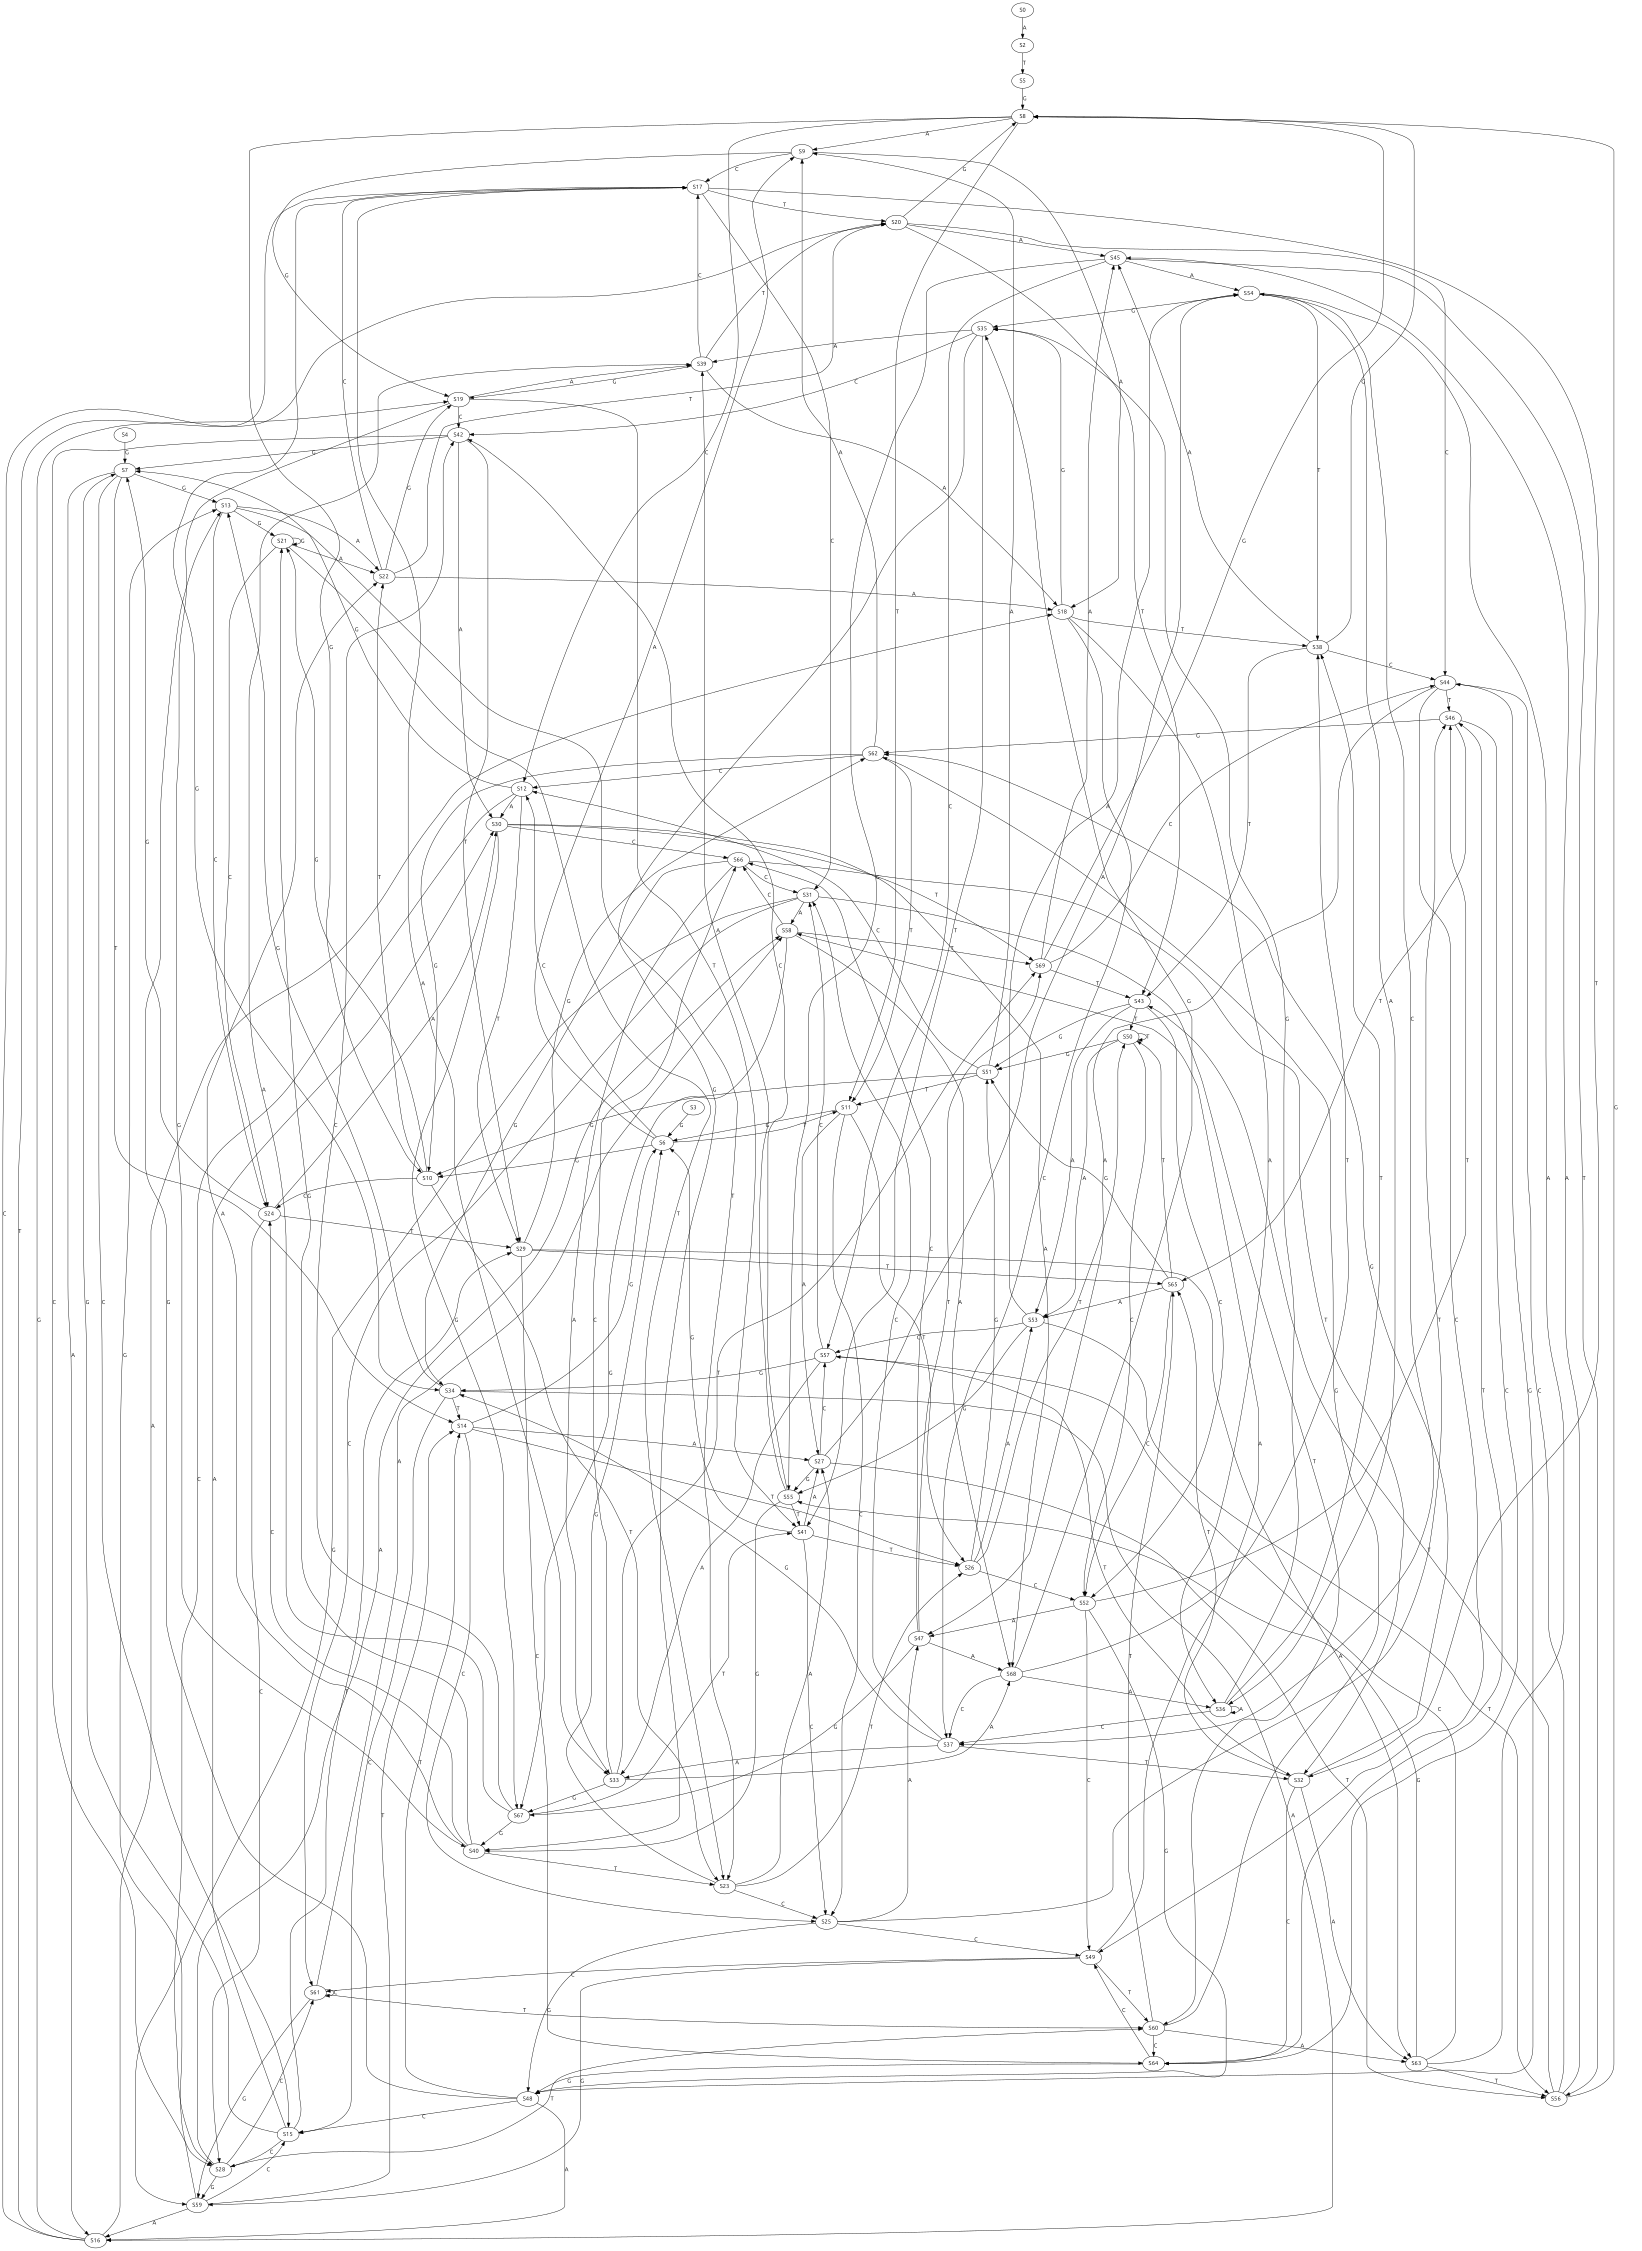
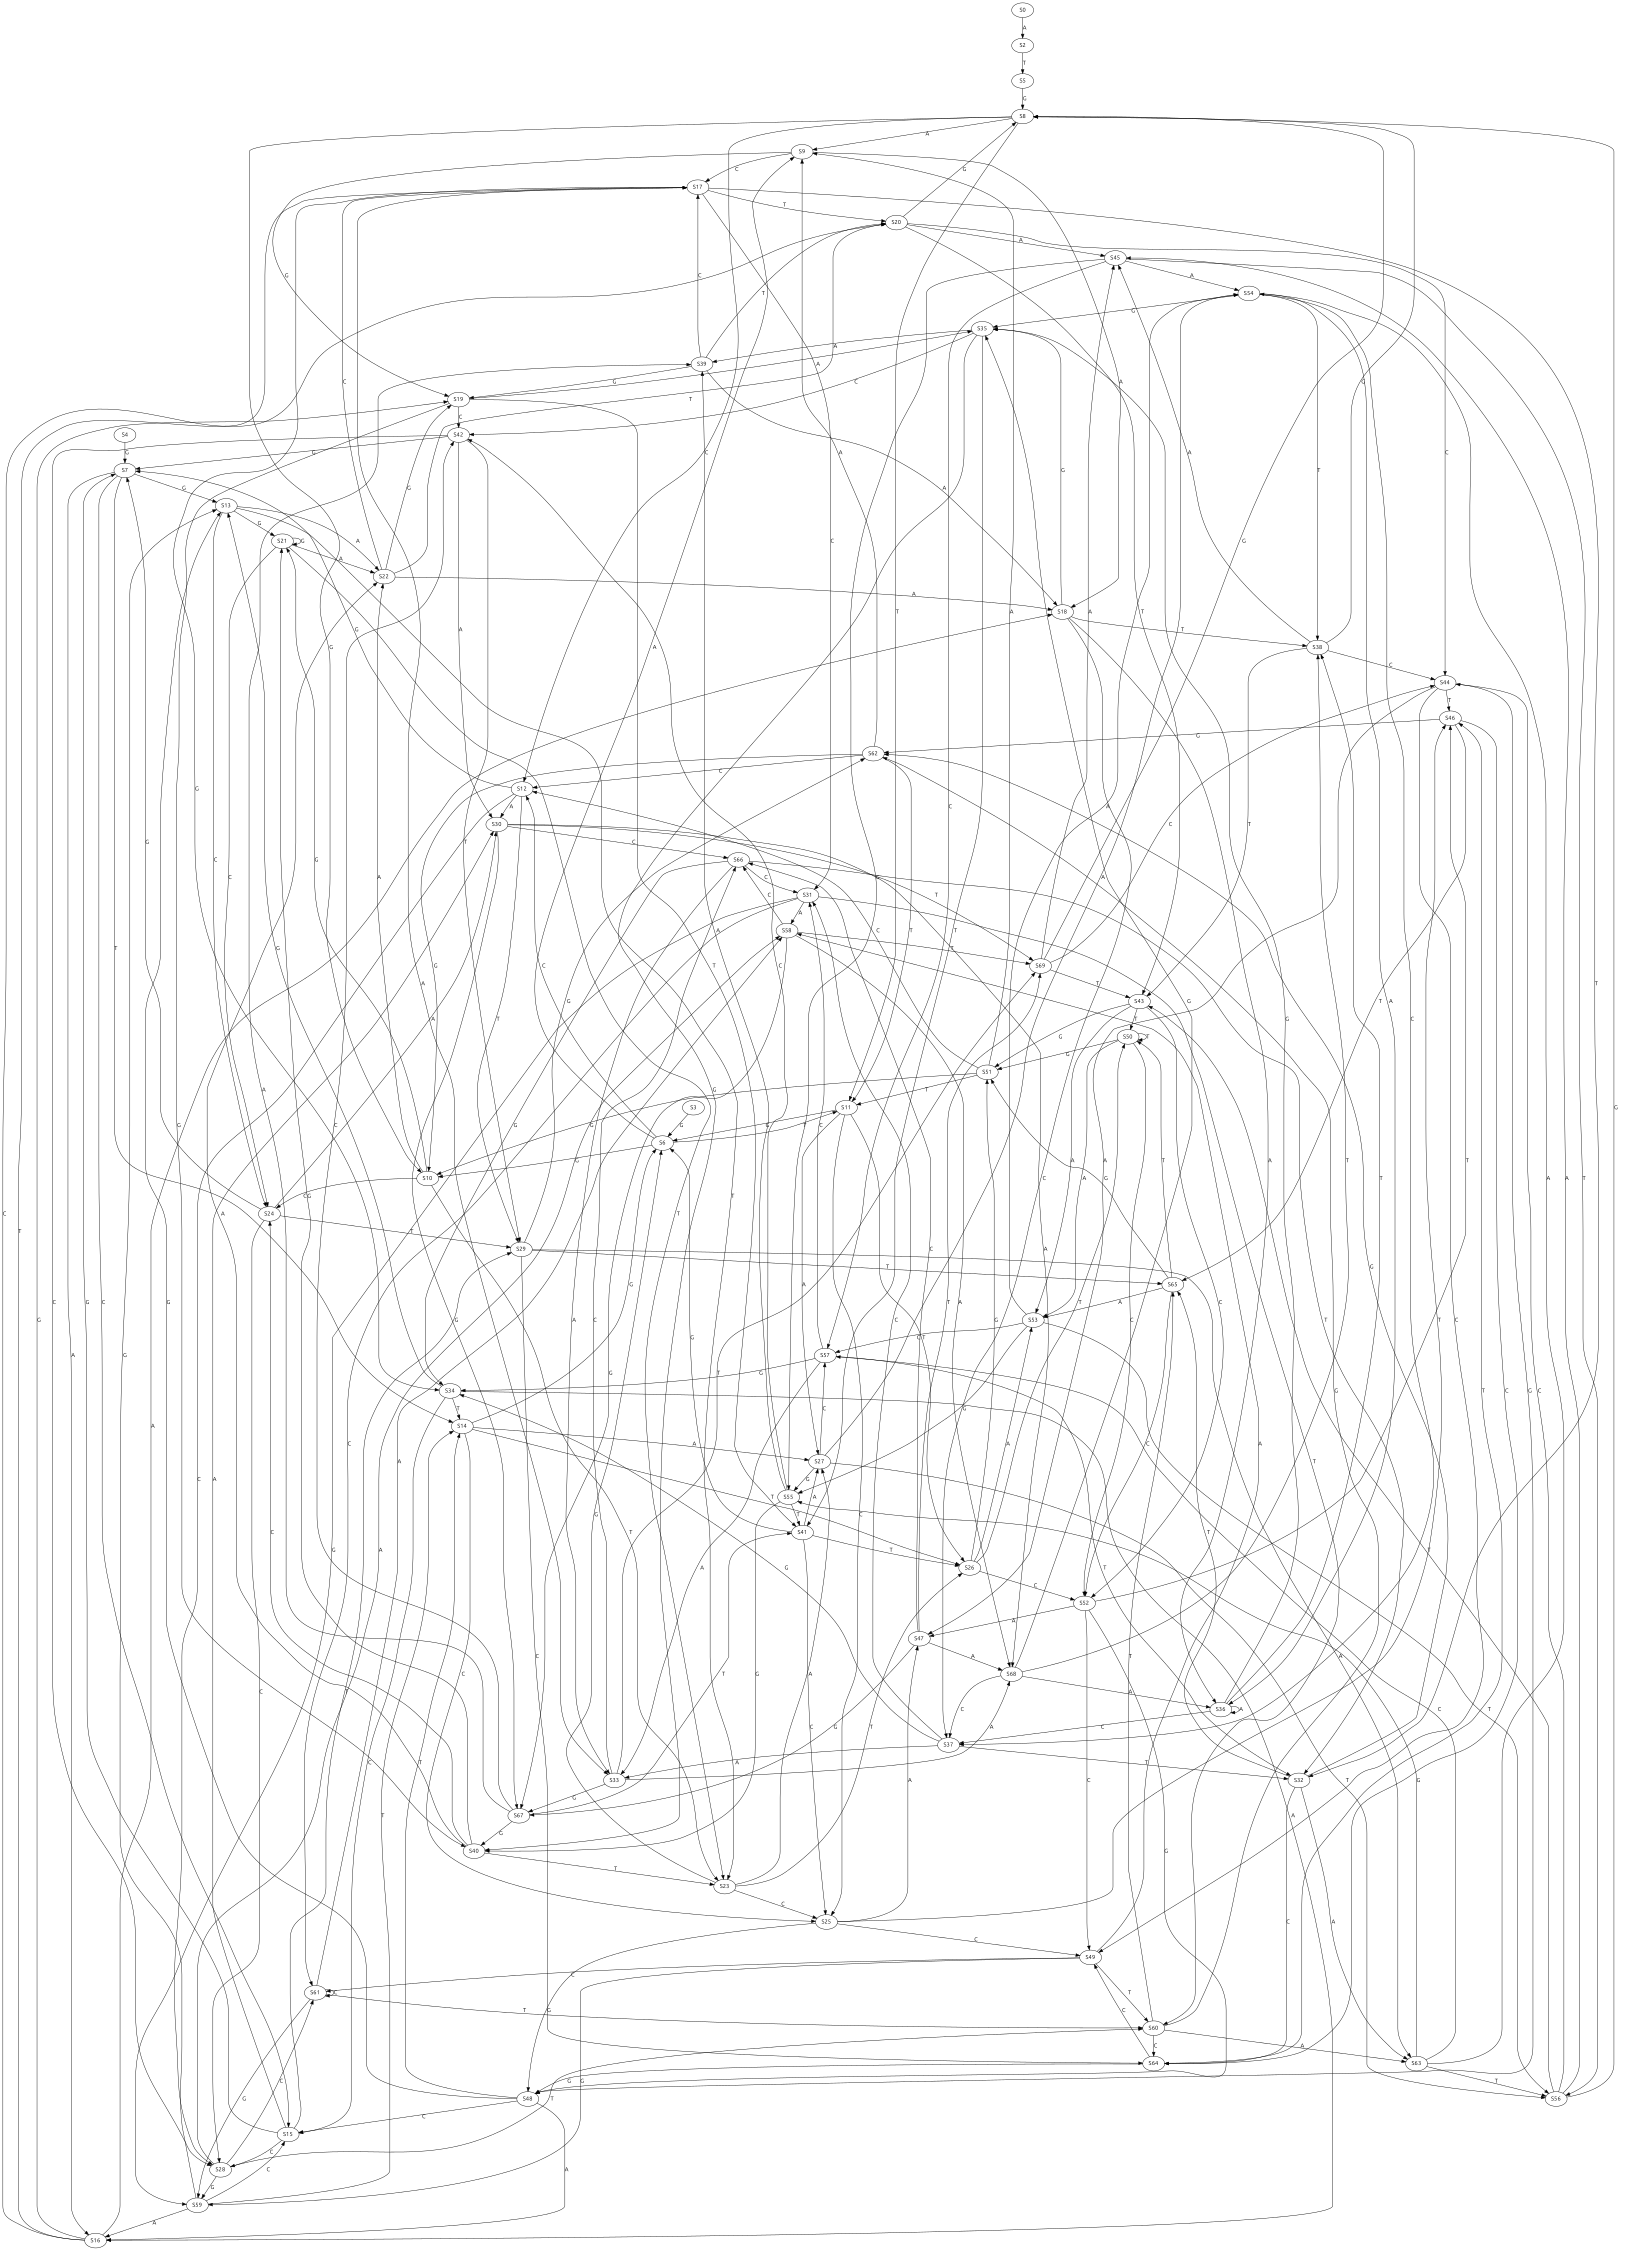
edge "S19" -> "S39": now "S19" -> "S35"
edge "S10" -> "S22": label "T" -> "A"
